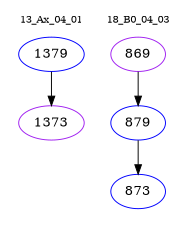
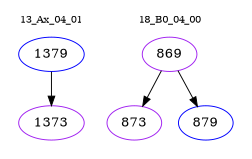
cluster "18_B0_04_03": label "18_B0_04_03" -> "18_B0_04_00"
edge "879" -> "873": now "869" -> "873"
node "873": color blue -> purple
